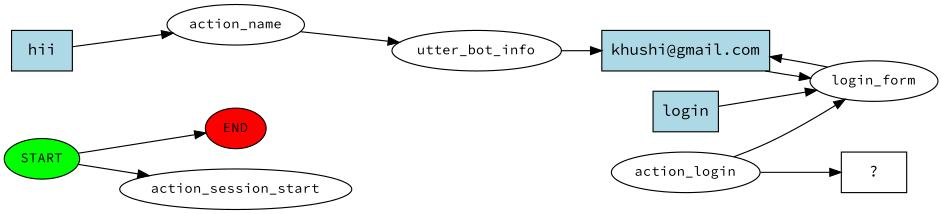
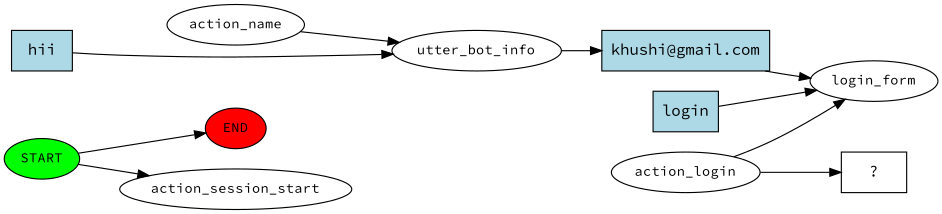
edge "hii" -> "action_name": now "hii" -> "utter_bot_info"
edge "login_form" -> "khushi@gmail.com": removed
